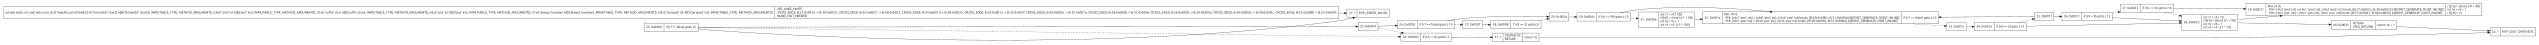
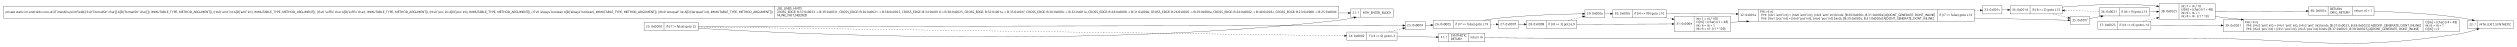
edge "36: 0x0021" -> "37: 0x0023": now "36: 0x0021" -> "34: 0x001d"
edge "35: 0x001f" -> "32: 0x001a": reversed
edge "28: 0x0008" -> "31: 0x000e": added
edge "25: 0x0004" -> "24: 0x0002": reversed
